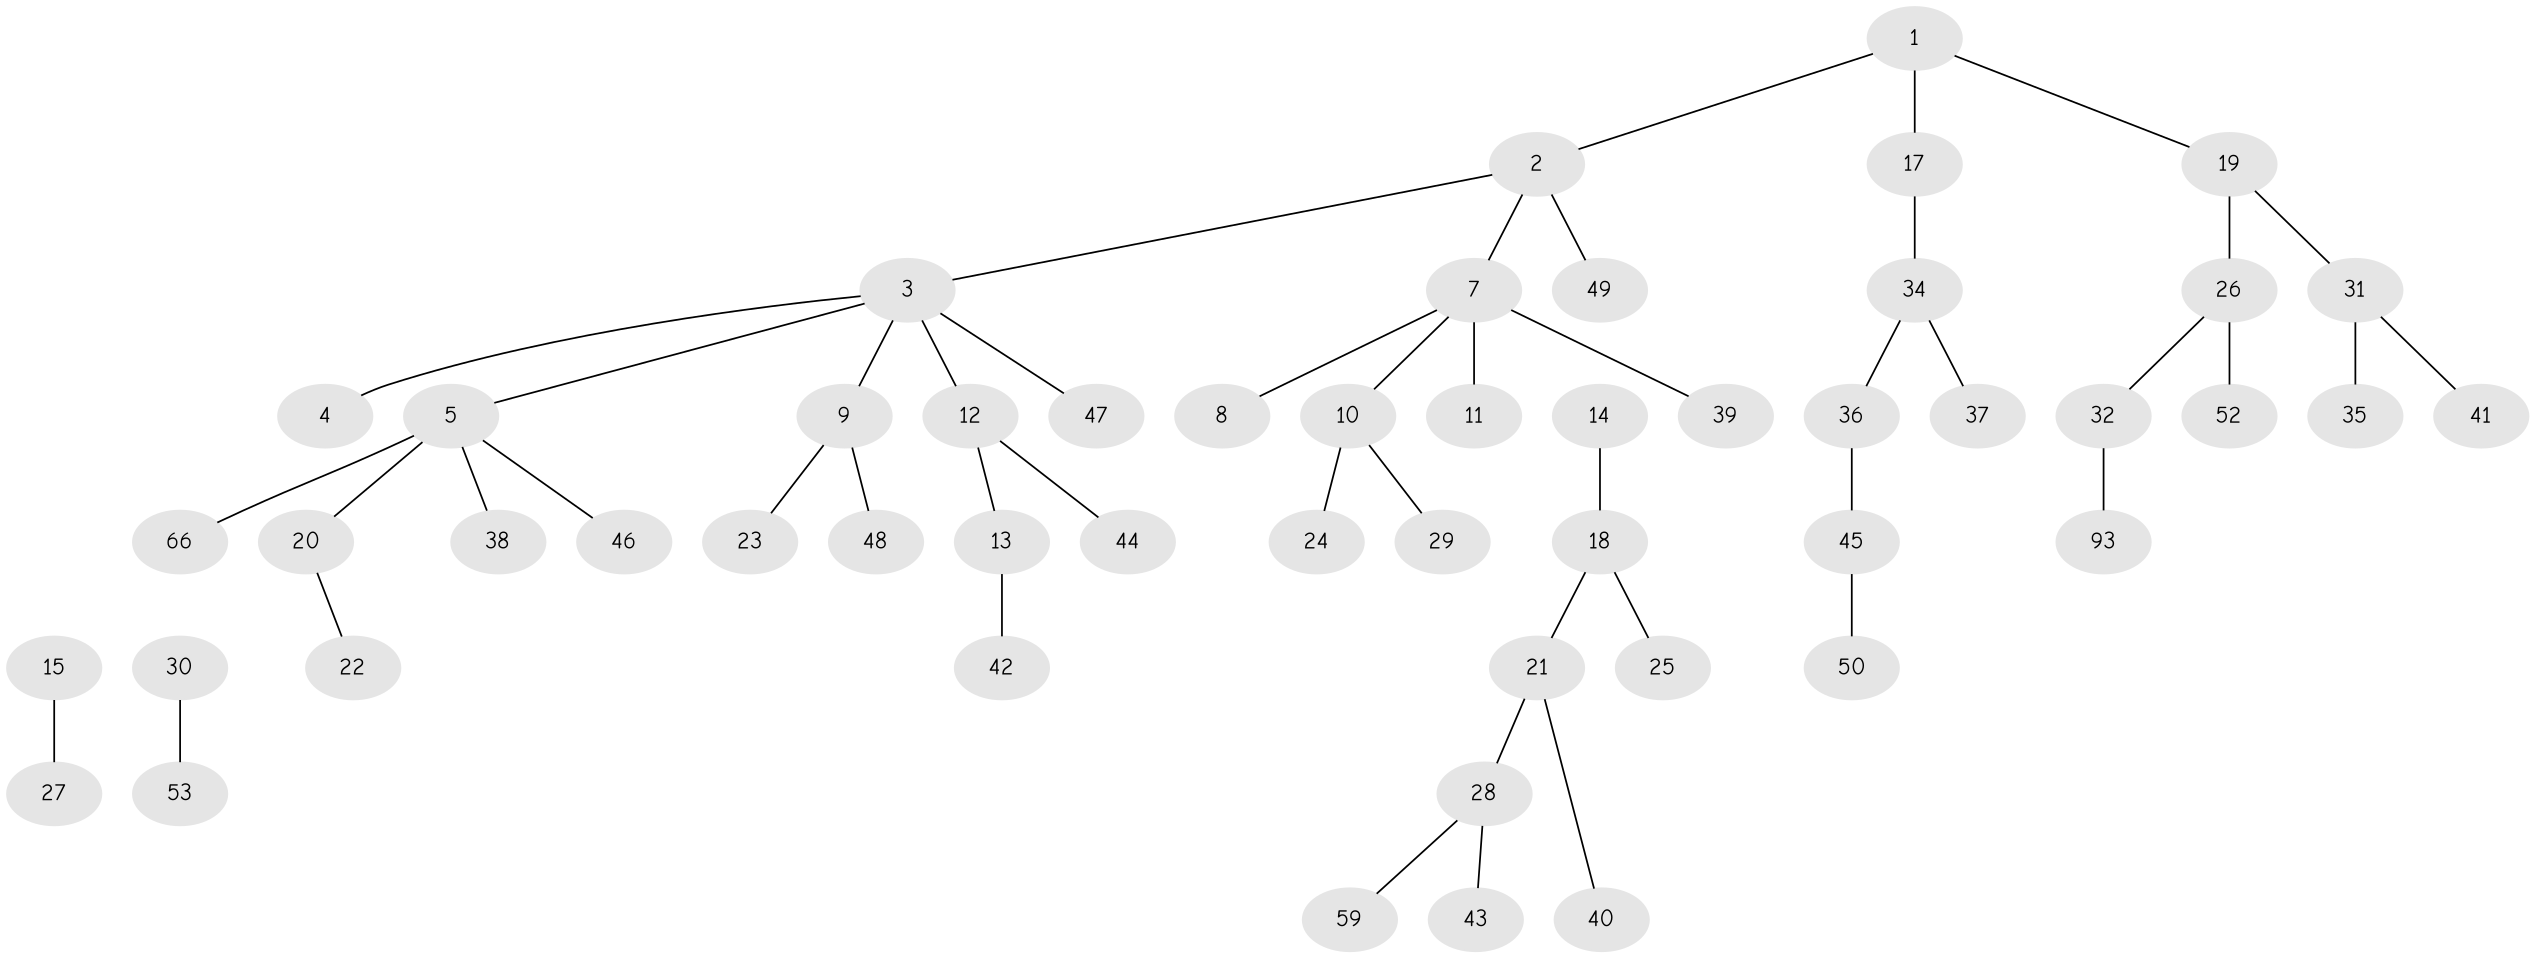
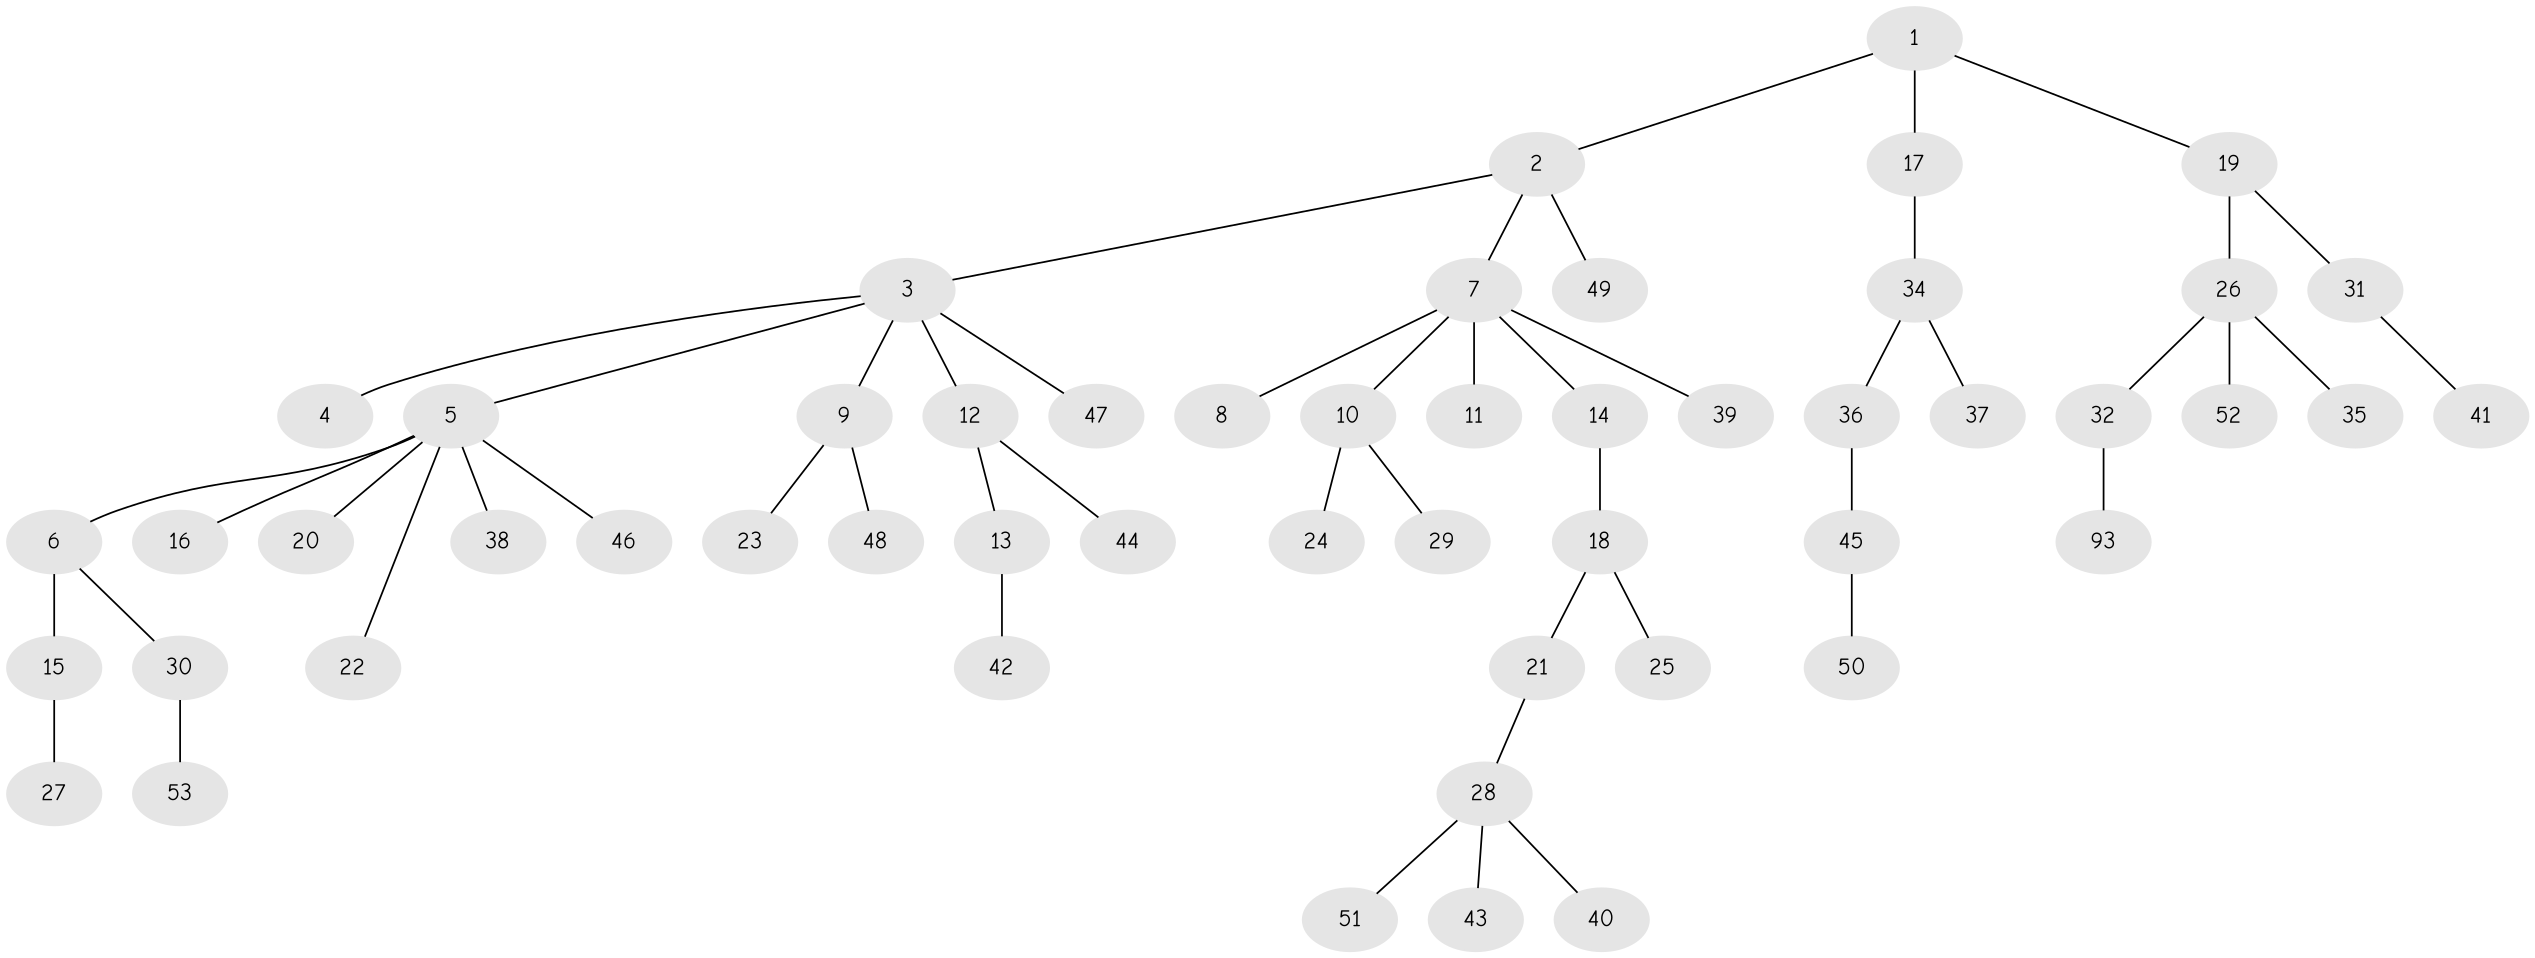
edge "7" -- "14": added
edge "31" -- "35": now "26" -- "35"
node "6": added
node "66": label "66" -> "16"
edge "20" -- "22": now "5" -- "22"
edge "21" -- "40": now "28" -- "40"
node "59": label "59" -> "51"
